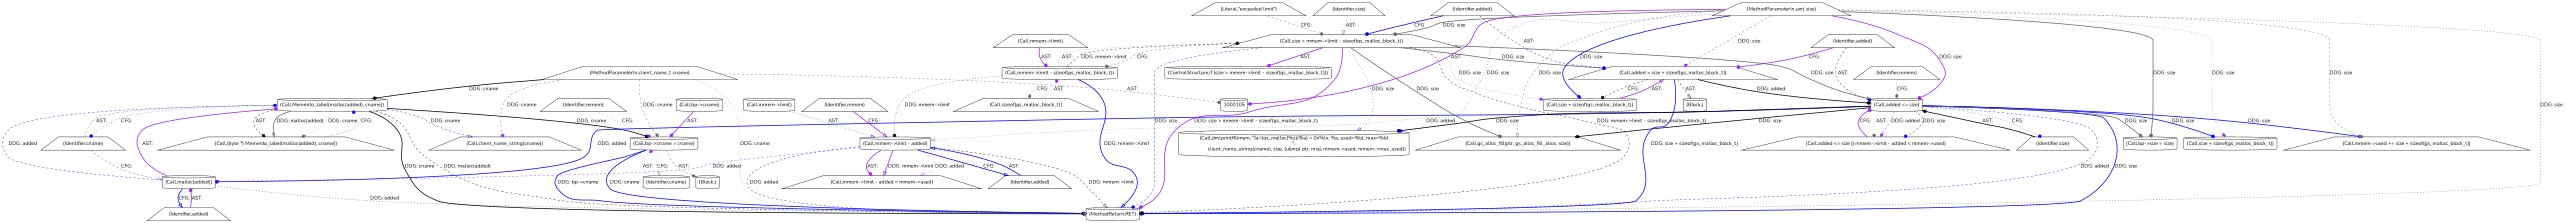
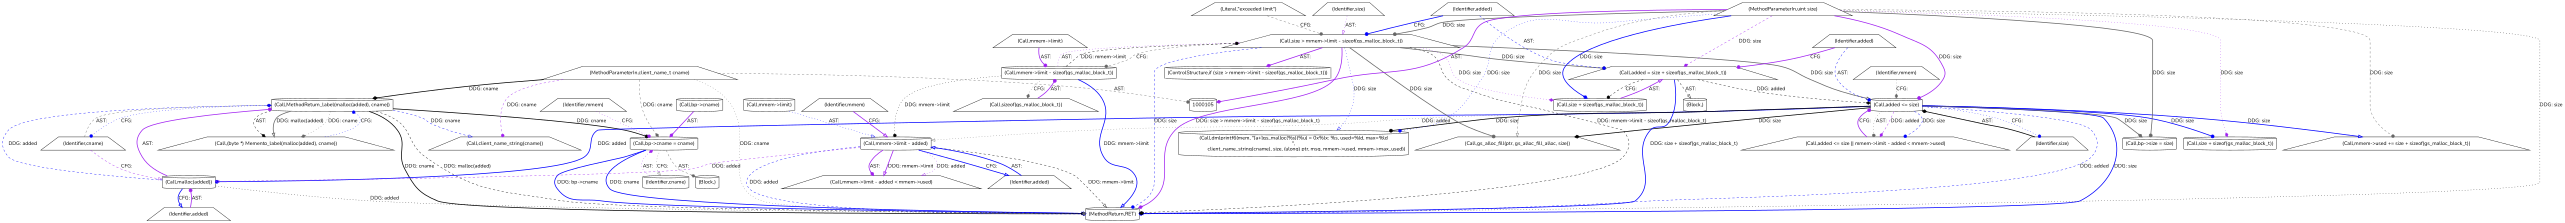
edge "(Call,sizeof(gs_malloc_block_t))" -> "(Call,mmem->limit - sizeof(gs_malloc_block_t))": style dotted -> bold
edge "(Call,added = size + sizeof(gs_malloc_block_t))" -> "(Call,added <= size)": style bold -> dashed
node "(Call,Memento_label(malloc(added), cname))": label "(Call,Memento_label(malloc(added), cname))" -> "(Call,MethodReturn_label(malloc(added), cname))"
